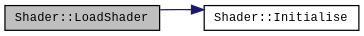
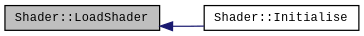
edge "Shader::LoadShader" -> "Shader::Initialise": reversed
